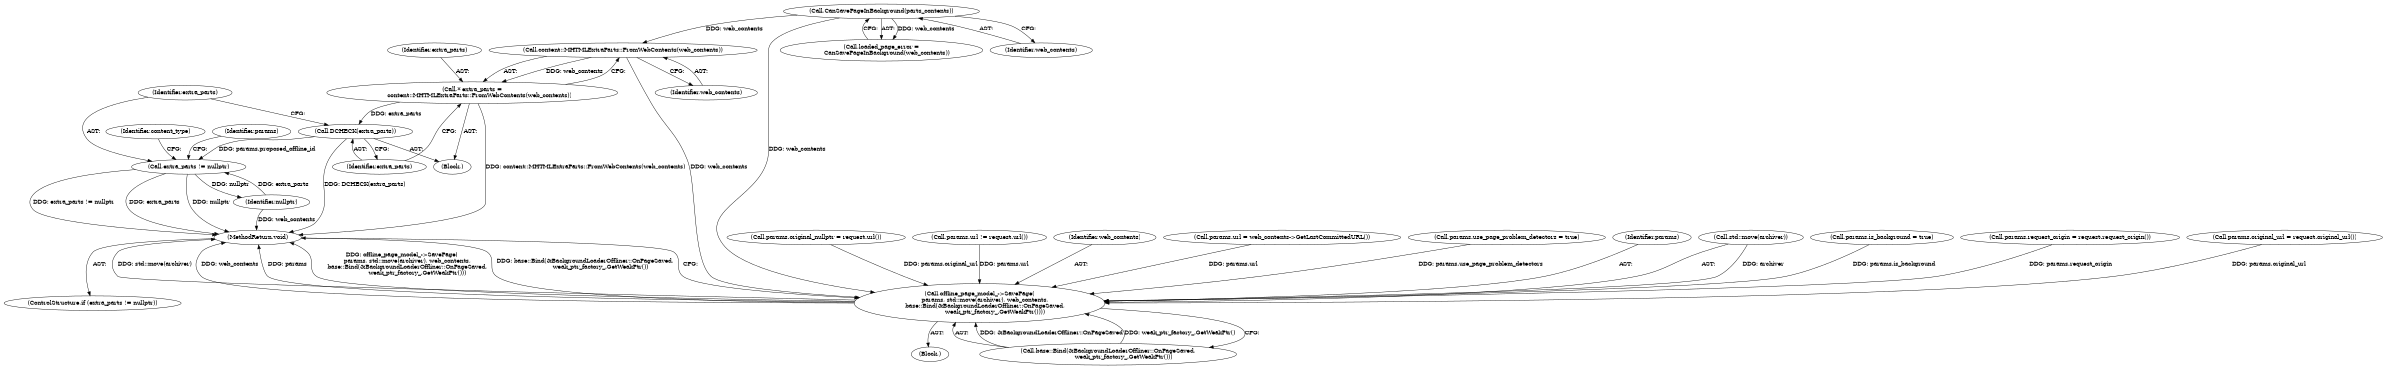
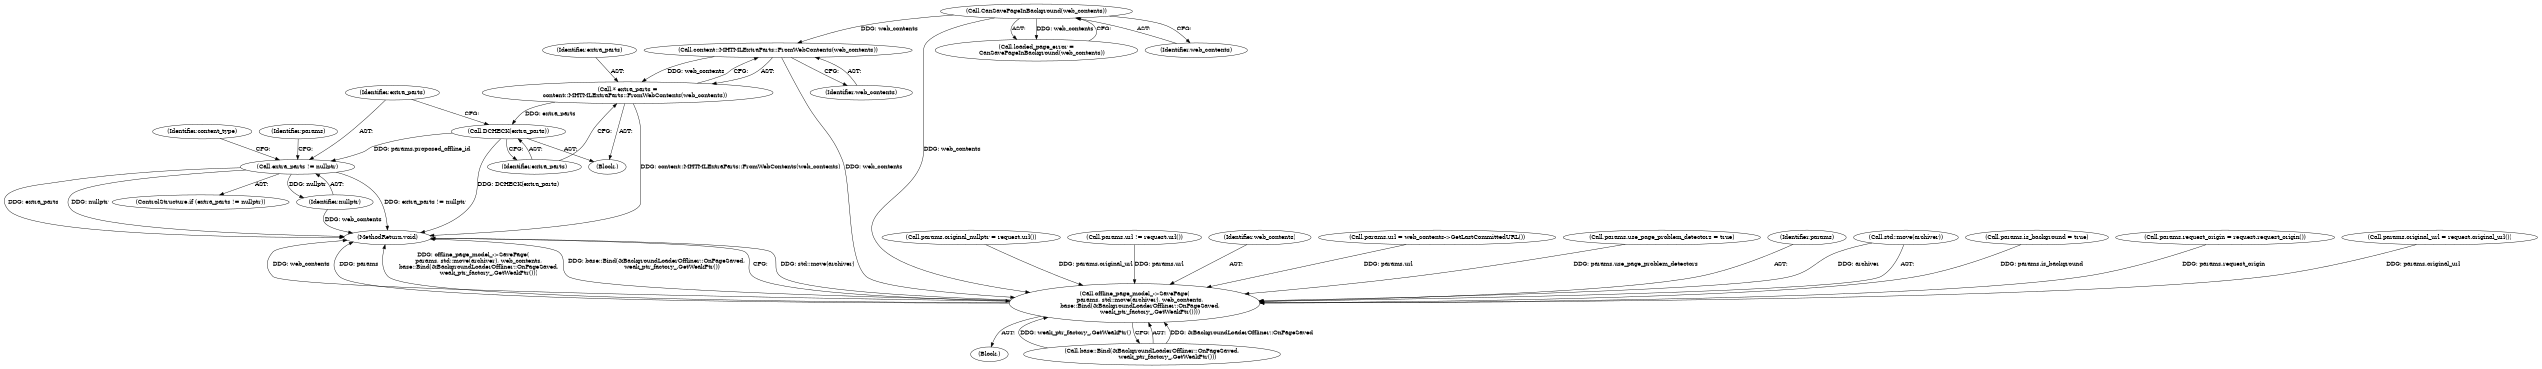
node "(Call,CanSavePageInBackground(parts_contents))": label "(Call,CanSavePageInBackground(parts_contents))" -> "(Call,CanSavePageInBackground(web_contents))"
edge "(Identifier,nullptr)" -> "(Call,extra_parts != nullptr)": label "DDG: extra_parts" -> "AST: "
edge "(MethodReturn,void)" -> "(ControlStructure,if (extra_parts != nullptr))": now "(Call,extra_parts != nullptr)" -> "(ControlStructure,if (extra_parts != nullptr))"
